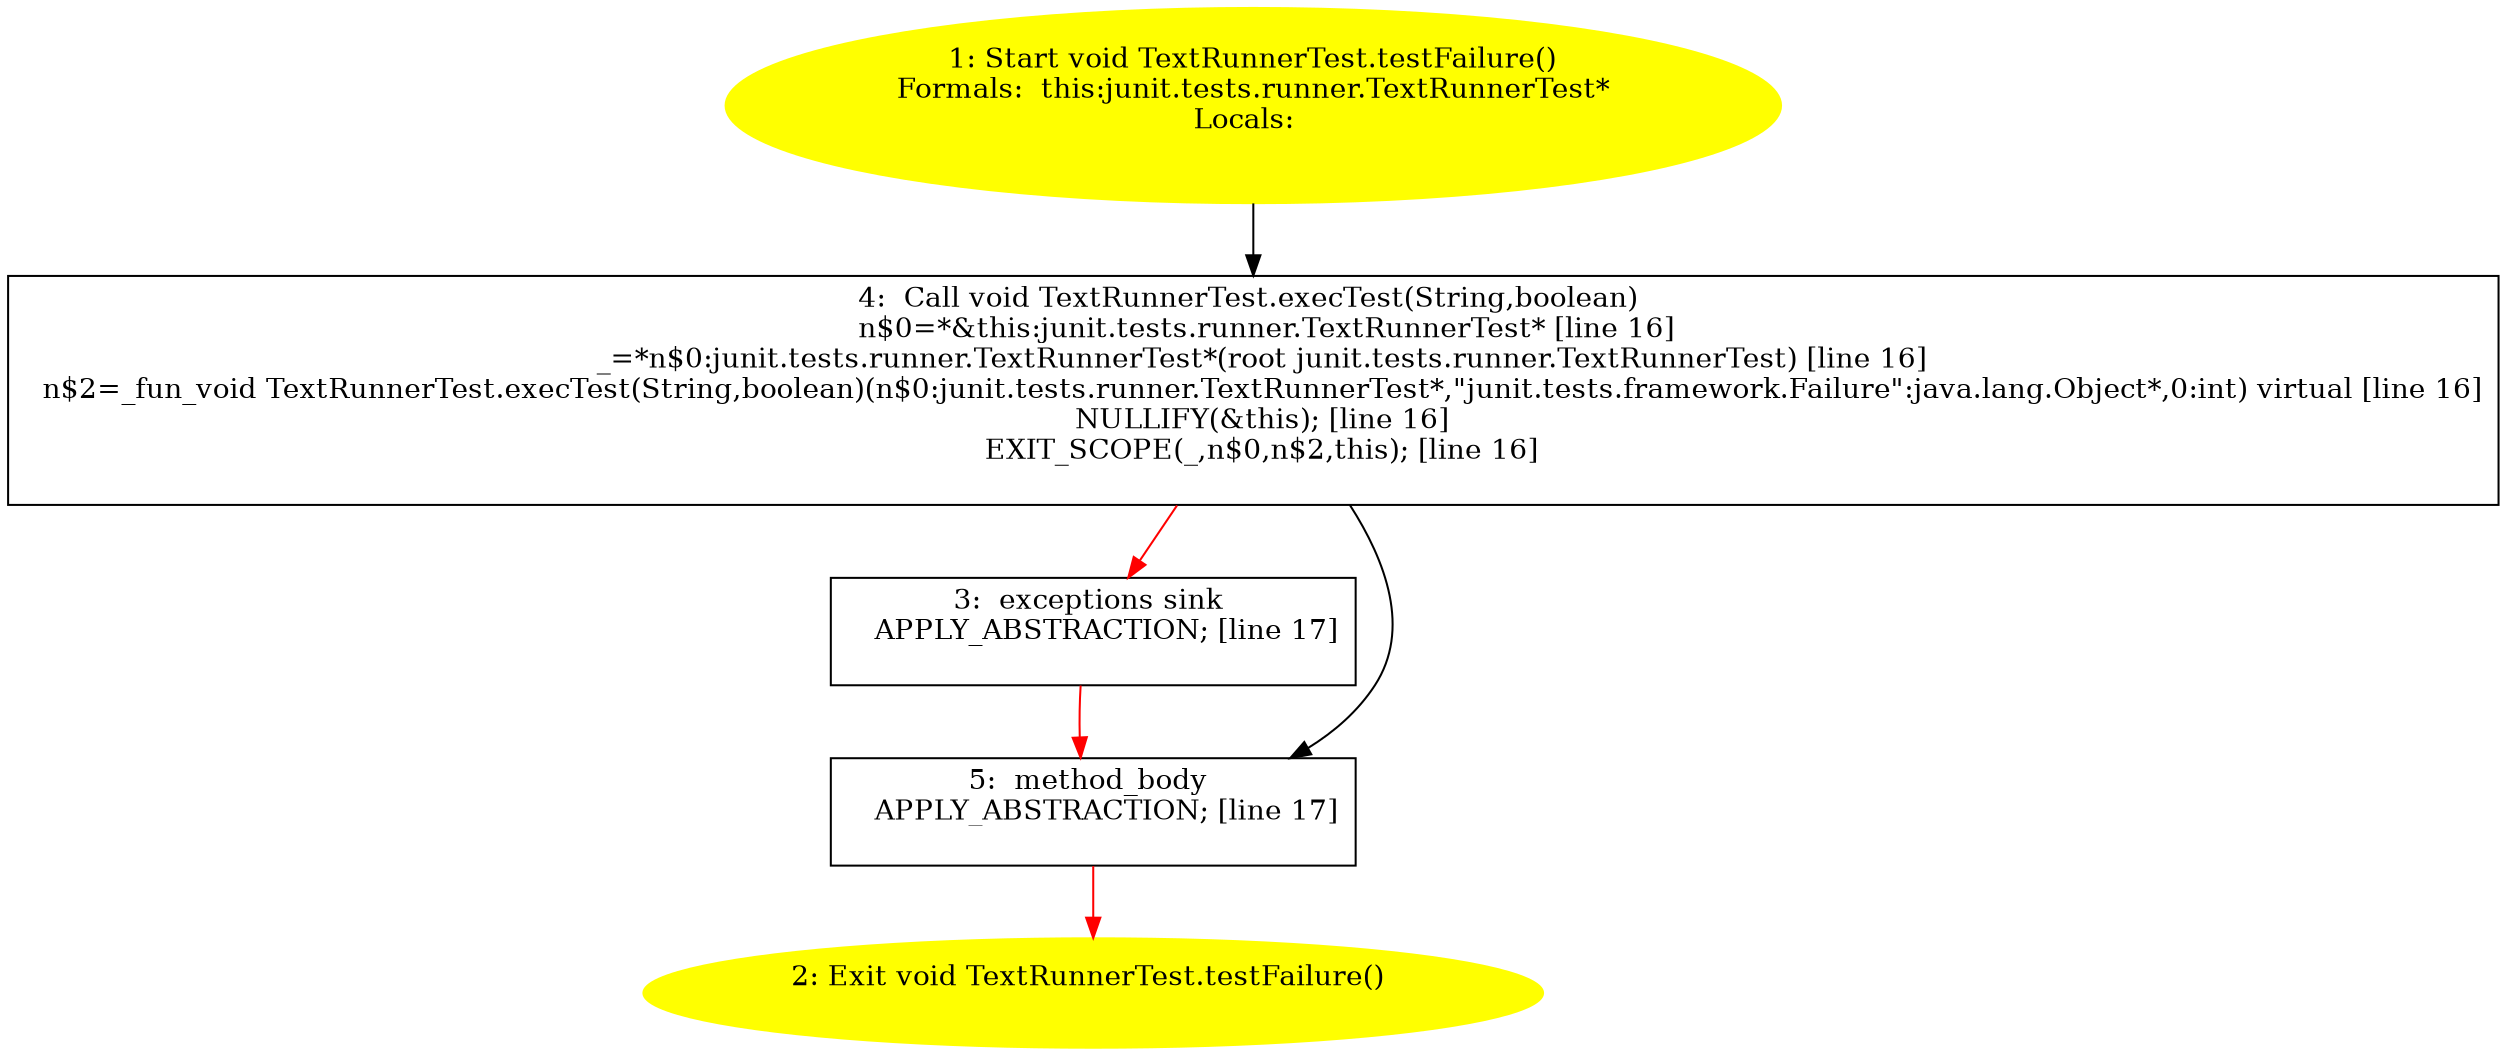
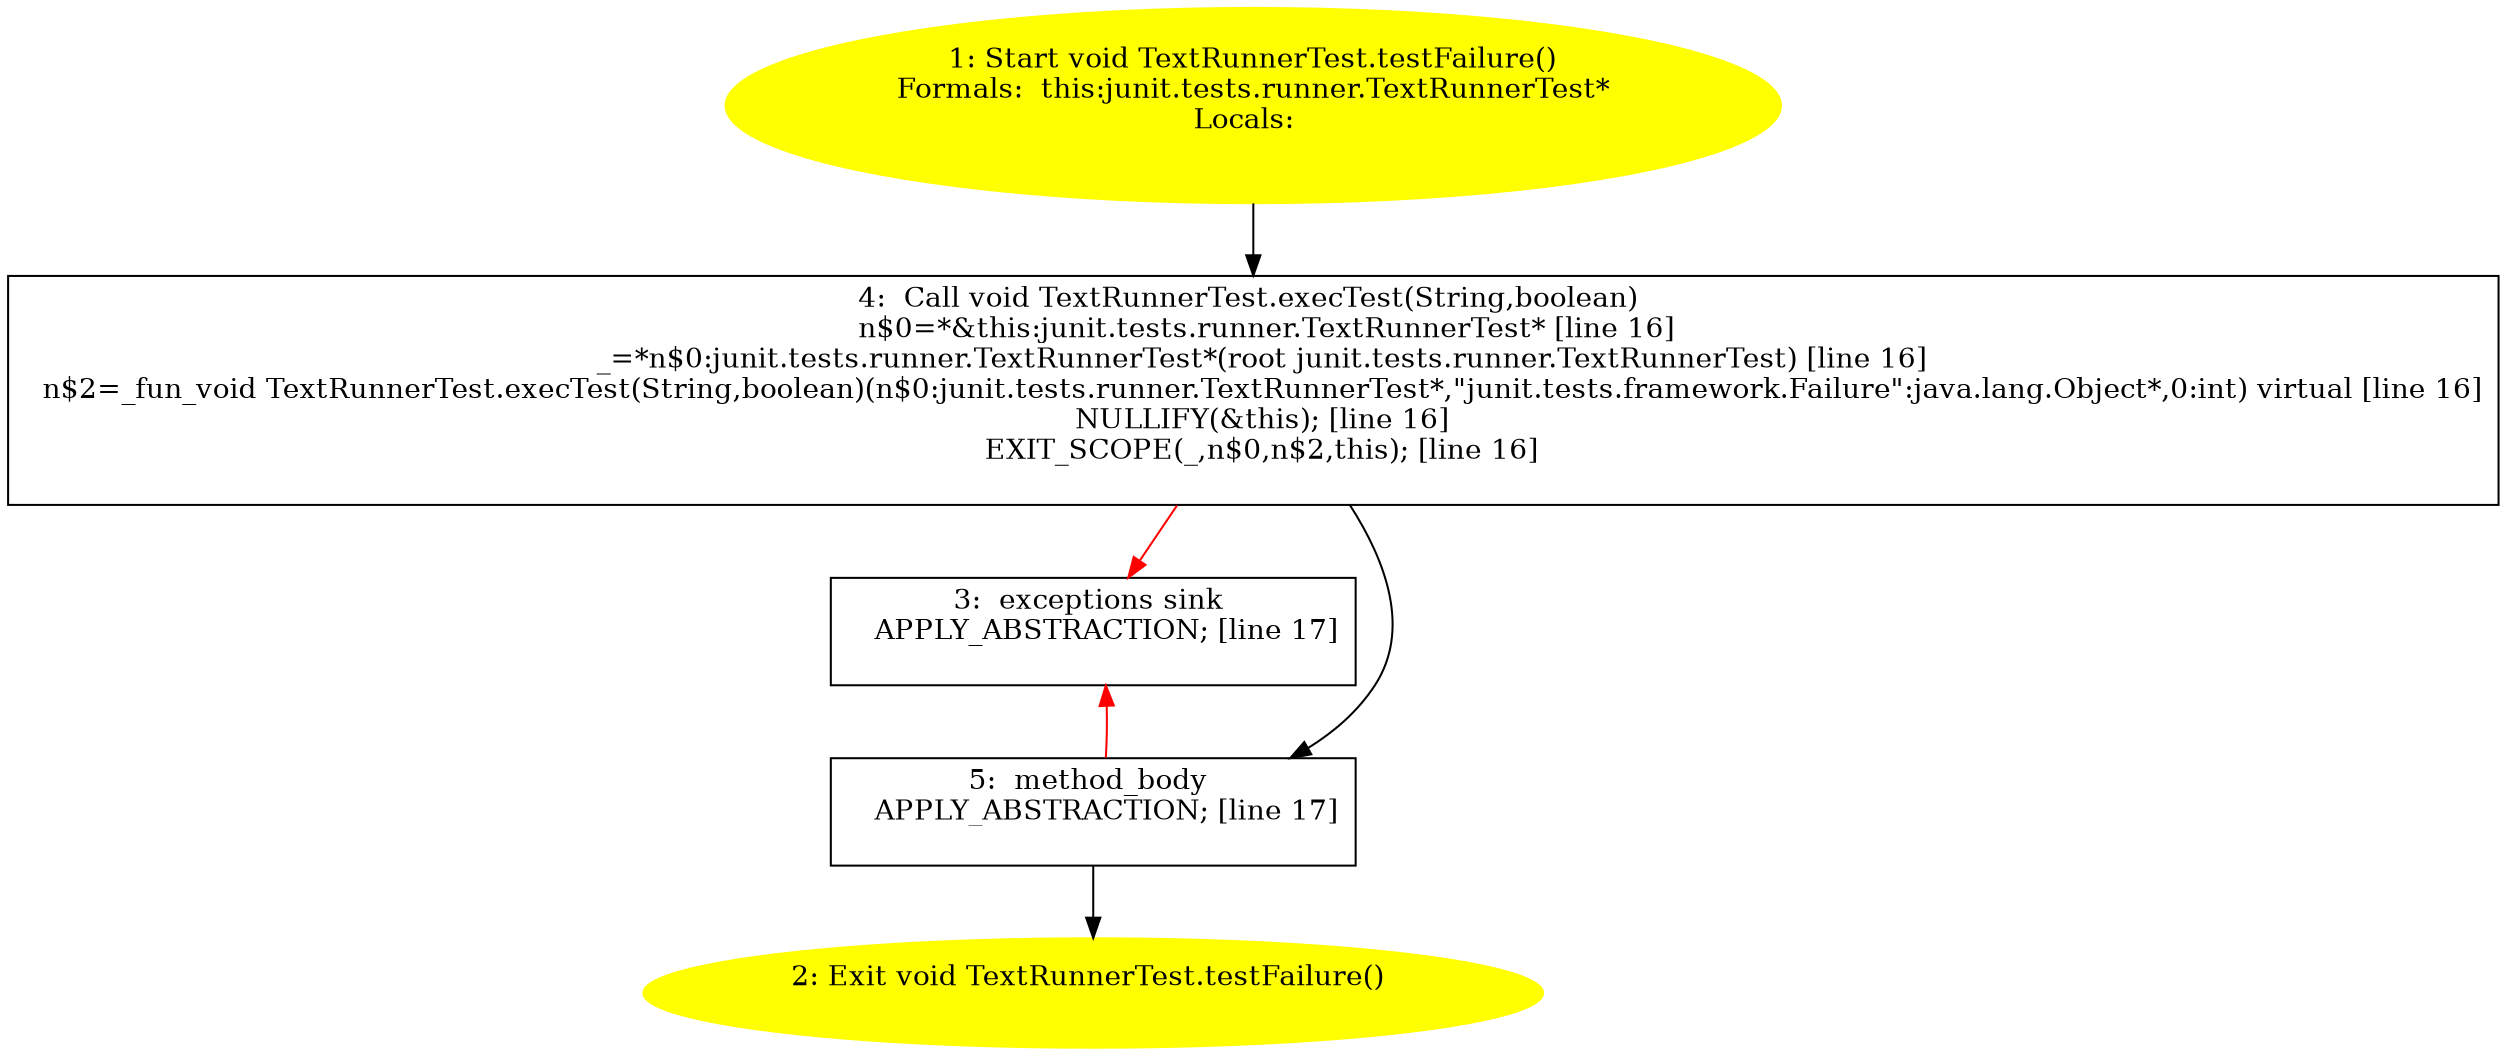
edge "3:  exceptions sink APPLY_ABSTRACTION; [line 17]" -> "5:  method_body APPLY_ABSTRACTION; [line 17]": reversed
edge "5:  method_body APPLY_ABSTRACTION; [line 17]" -> "2: Exit void TextRunnerTest.testFailure()": color red -> black
